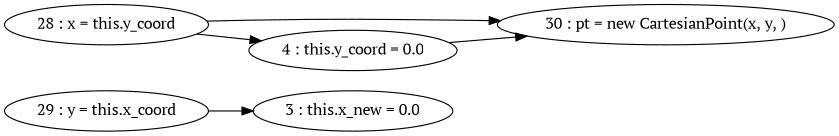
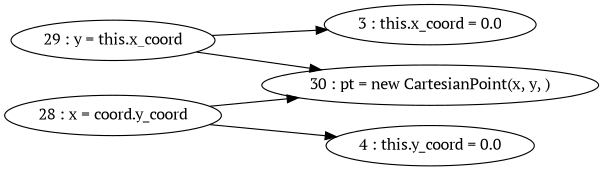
node "28 : x = this.y_coord": label "28 : x = this.y_coord" -> "28 : x = coord.y_coord"
edge "4 : this.y_coord = 0.0" -> "30 : pt = new CartesianPoint(x, y, )": now "29 : y = this.x_coord" -> "30 : pt = new CartesianPoint(x, y, )"
node "3 : this.x_new = 0.0": label "3 : this.x_new = 0.0" -> "3 : this.x_coord = 0.0"
